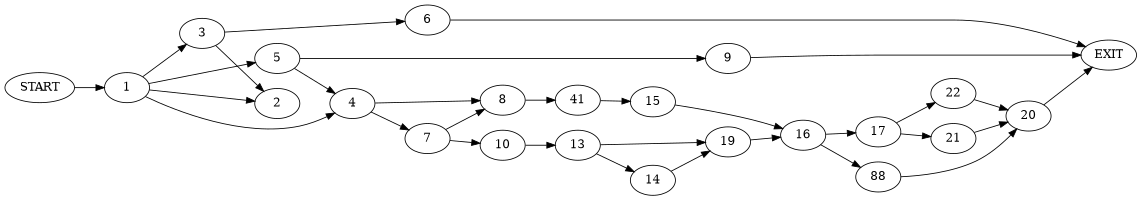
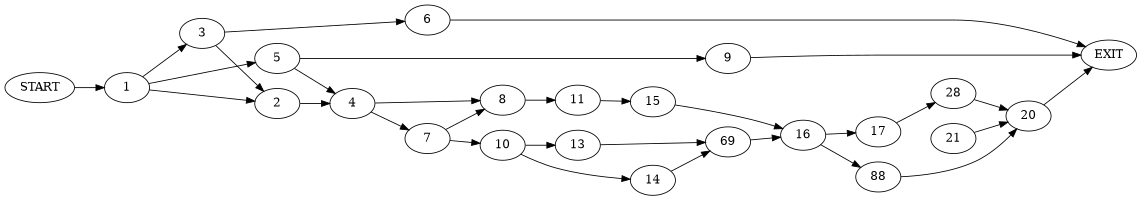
node "22": label "22" -> "28"
node "41": label "41" -> "11"
edge "1" -> "4": now "2" -> "4"
edge "17" -> "21": removed
node "19": label "19" -> "69"
edge "13" -> "14": now "10" -> "14"
